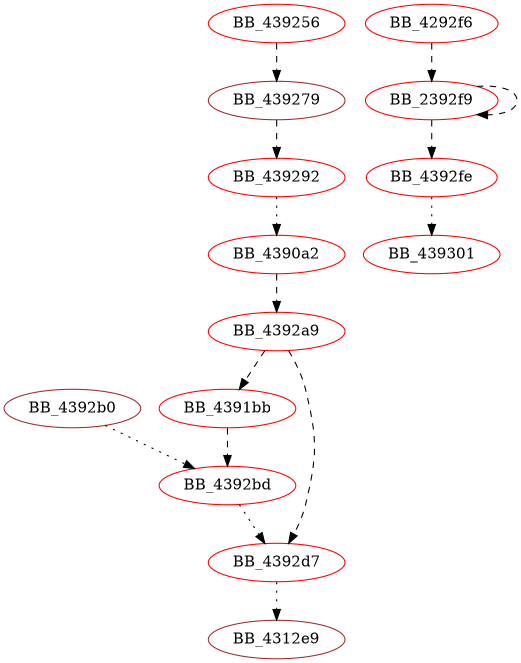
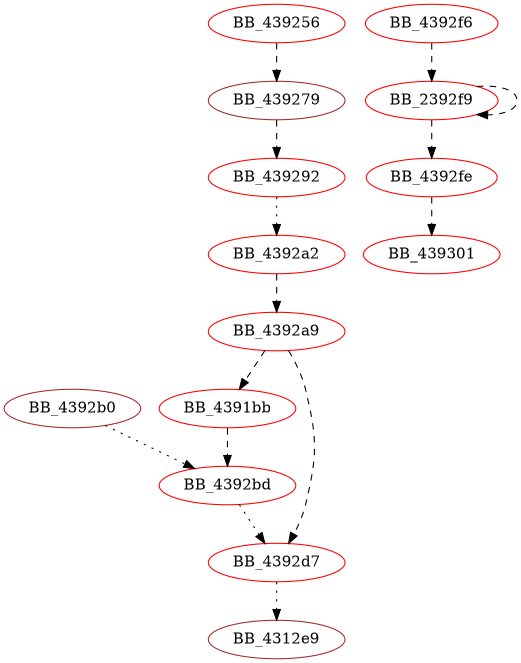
node "BB_4292f6": label "BB_4292f6" -> "BB_4392f6"
edge "BB_4392fe" -> "BB_439301": style dotted -> dashed
node "BB_4390a2": label "BB_4390a2" -> "BB_4392a2"
